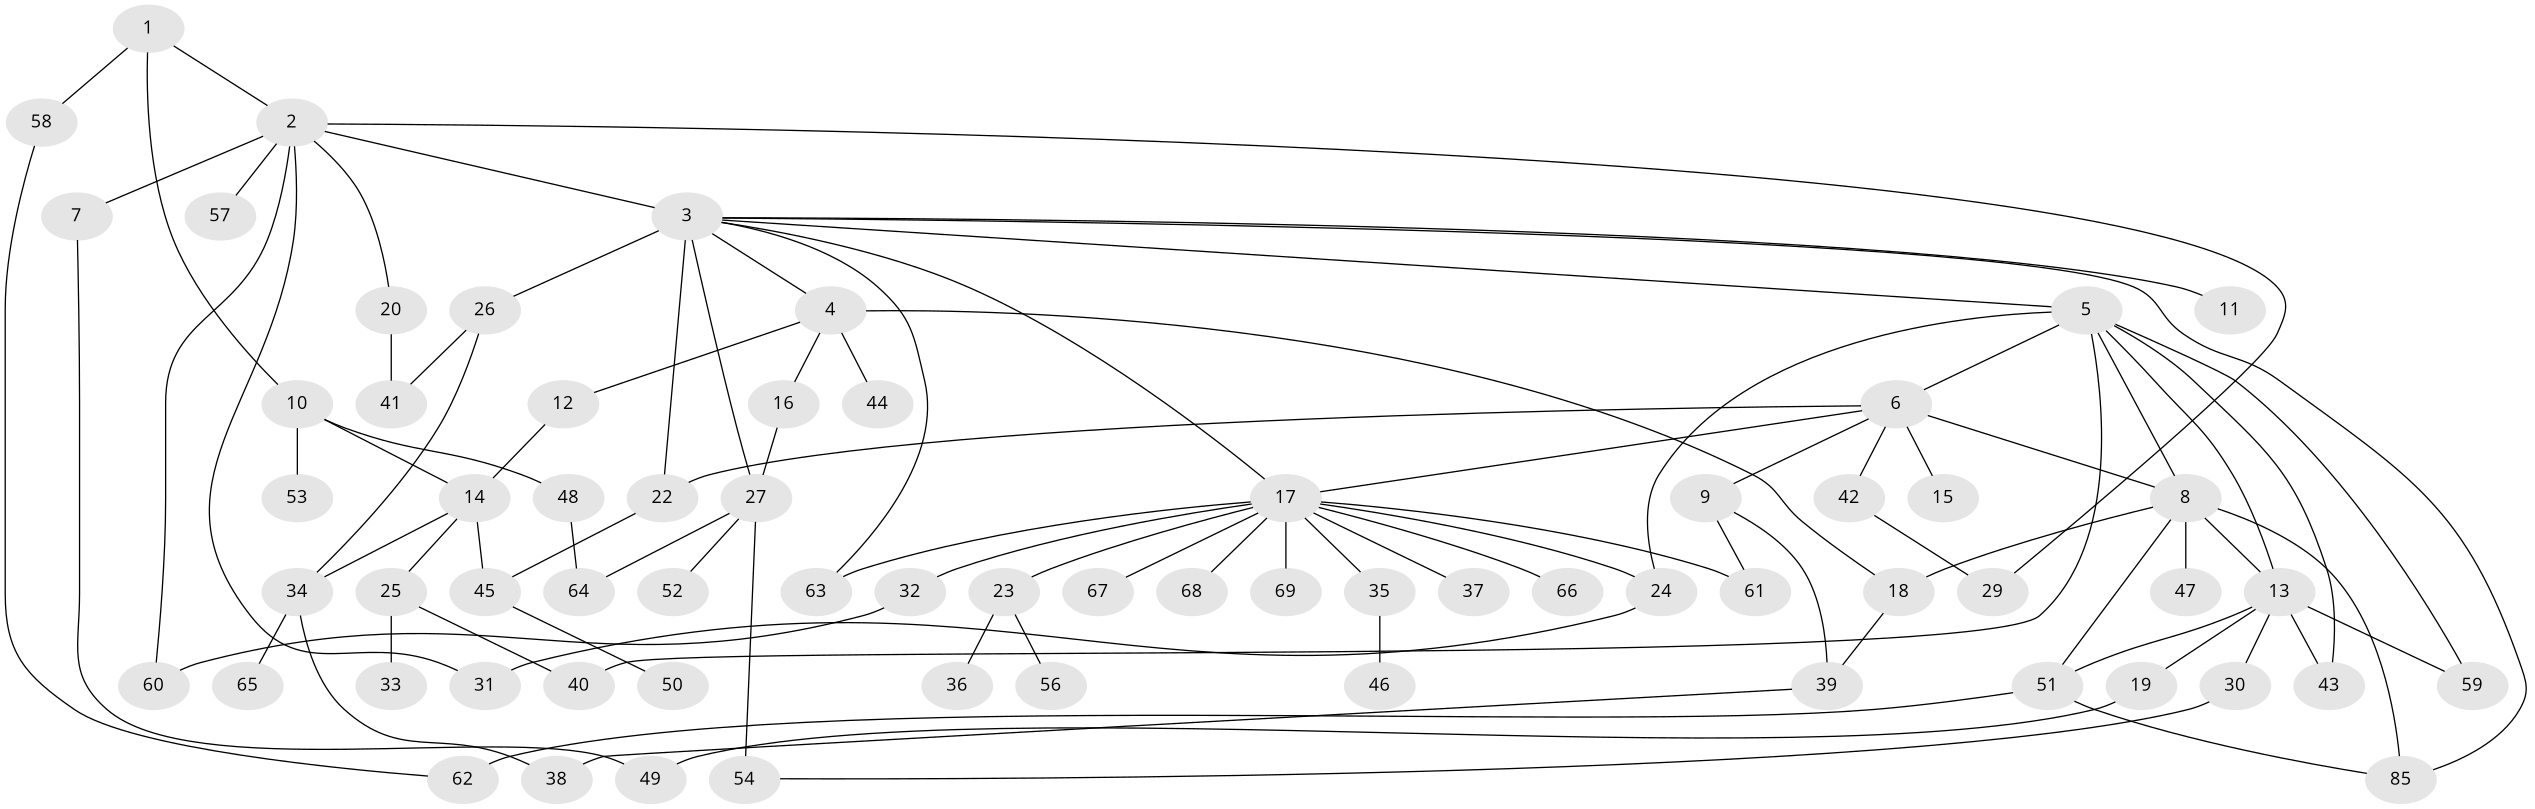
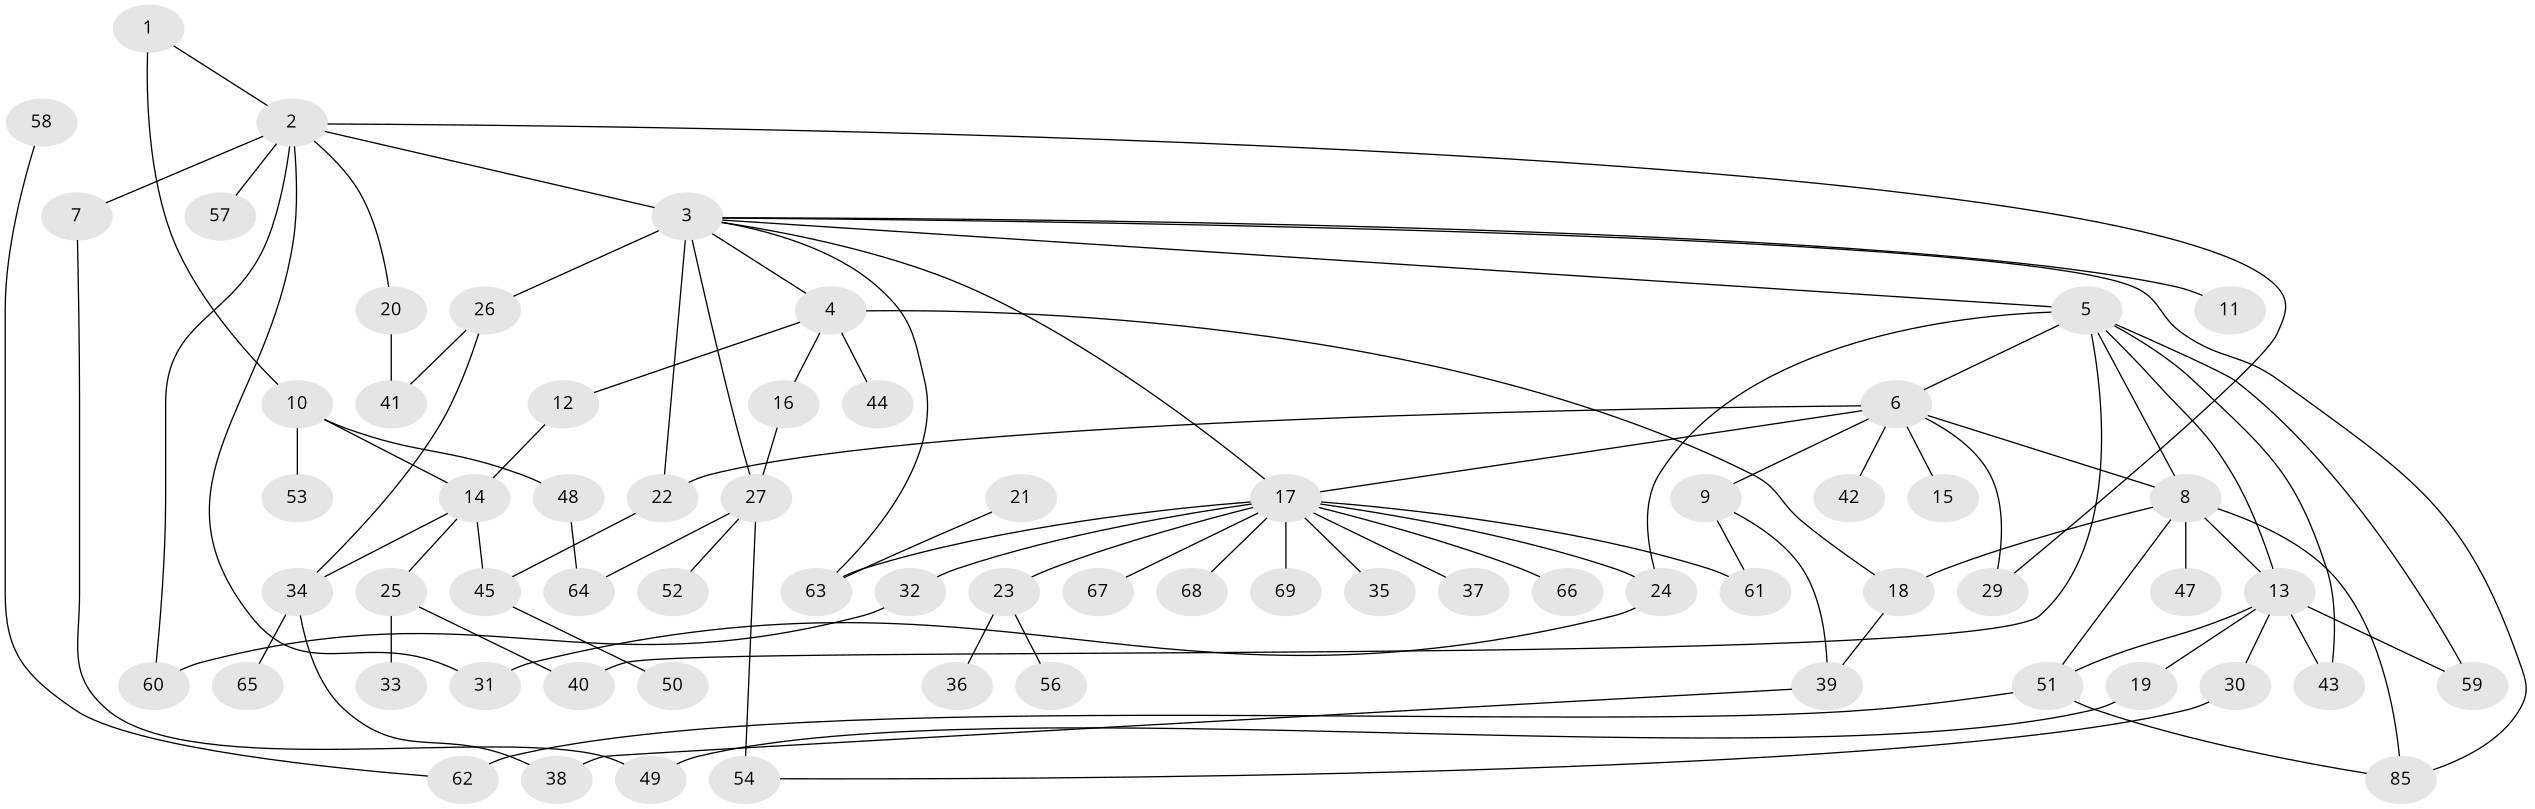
edge "1" -- "58": removed
node "21": added
edge "42" -- "29": now "6" -- "29"
node "46": removed
